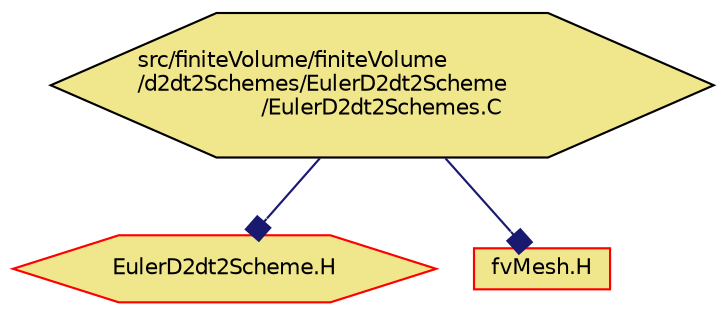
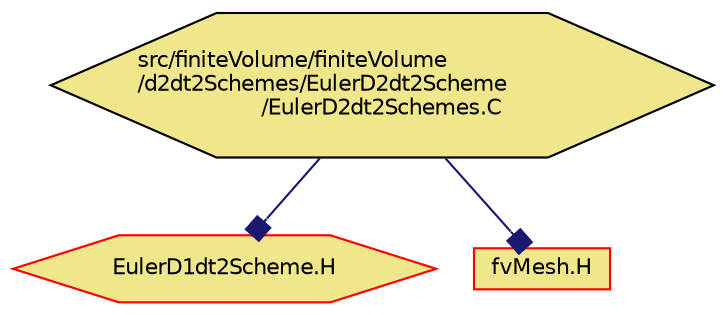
node "EulerD2dt2Scheme.H": label "EulerD2dt2Scheme.H" -> "EulerD1dt2Scheme.H"
